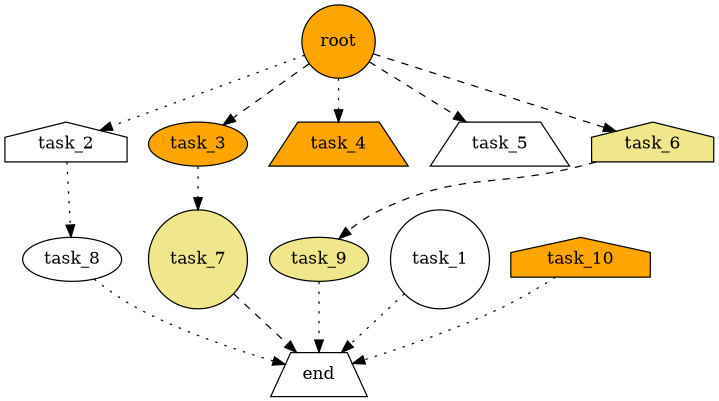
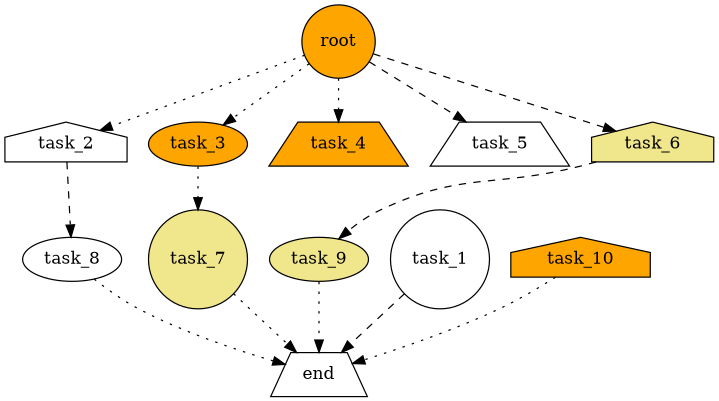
edge "root" -> "task_3": style dashed -> dotted
edge "task_2" -> "task_8": style dotted -> dashed
edge "task_7" -> "end": style dashed -> dotted
edge "task_1" -> "end": style dotted -> dashed
